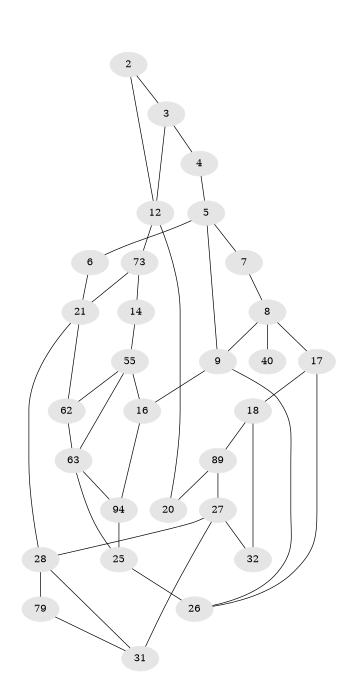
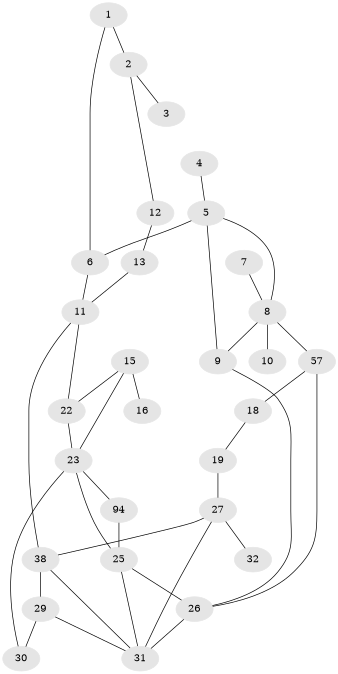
node "1": added
edge "3" -- "4": removed
edge "3" -- "12": removed
edge "5" -- "7": now "5" -- "8"
node "73": label "73" -> "13"
node "21": label "21" -> "11"
node "14": removed
node "55": label "55" -> "15"
node "40": label "40" -> "10"
node "17": label "17" -> "57"
edge "9" -- "16": removed
node "62": label "62" -> "22"
node "63": label "63" -> "23"
edge "16" -- "94": removed
node "89": label "89" -> "19"
edge "18" -- "32": removed
node "20": removed
node "28": label "28" -> "38"
node "79": label "79" -> "29"
edge "25" -- "31": added
edge "26" -- "31": added
node "30": added
